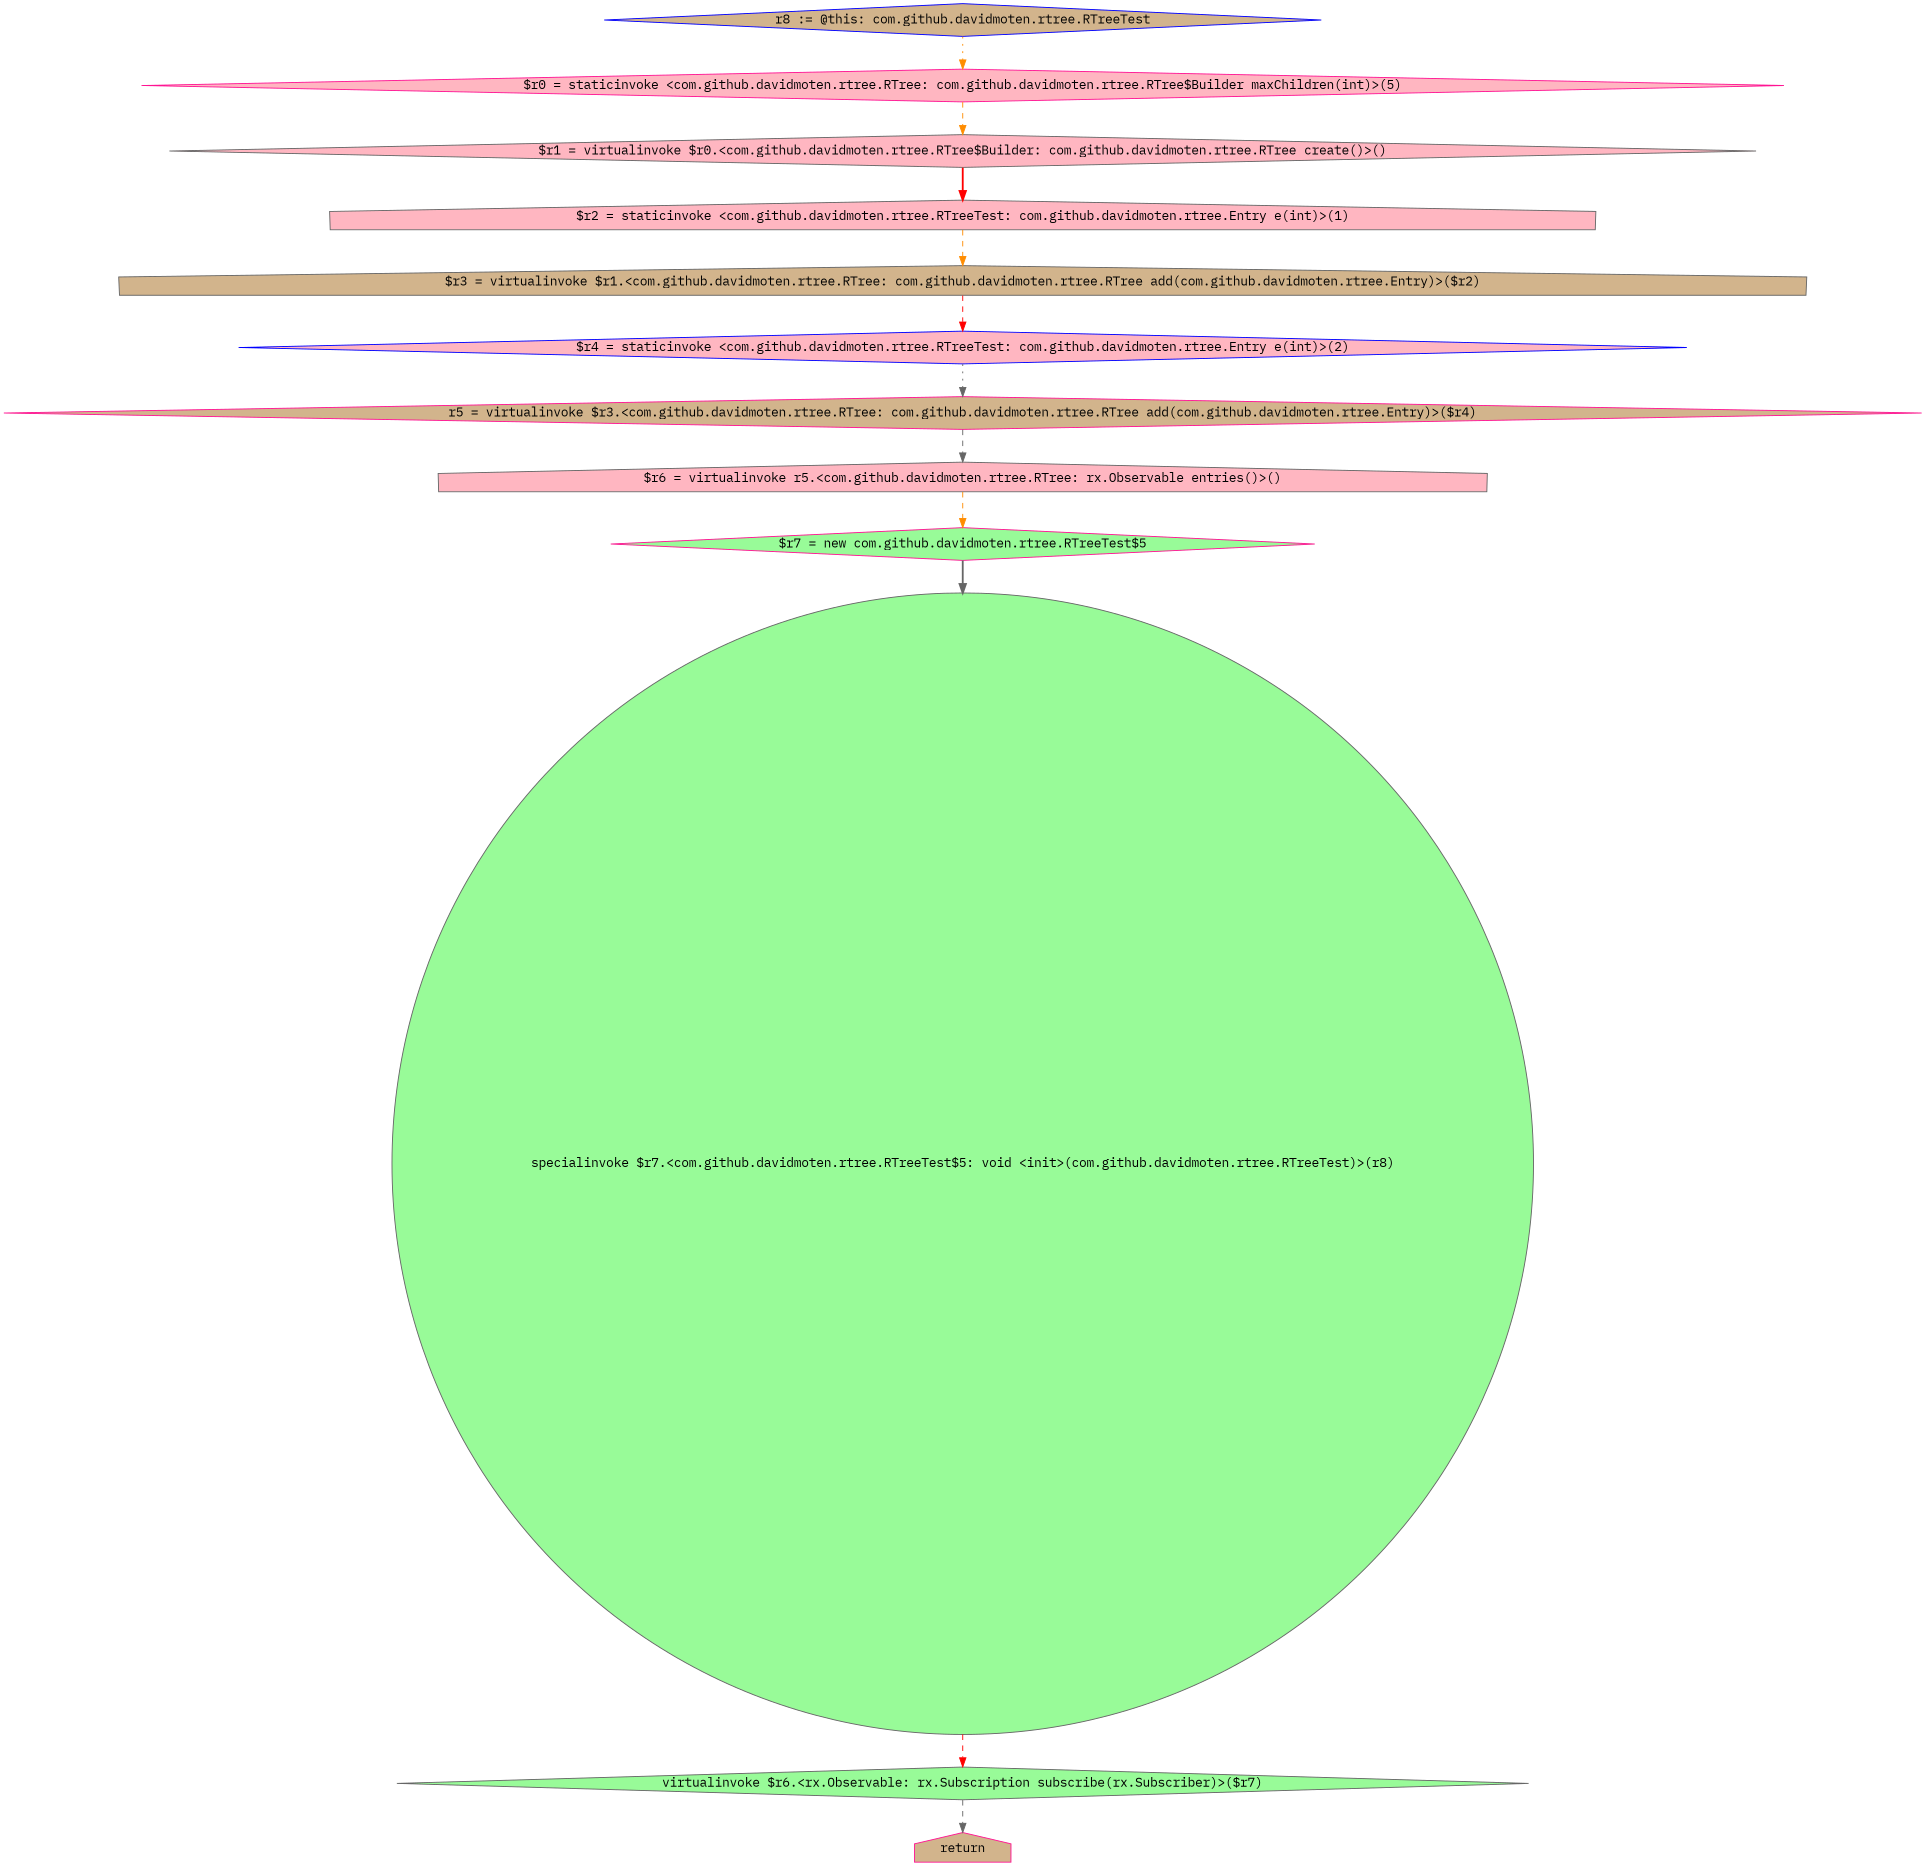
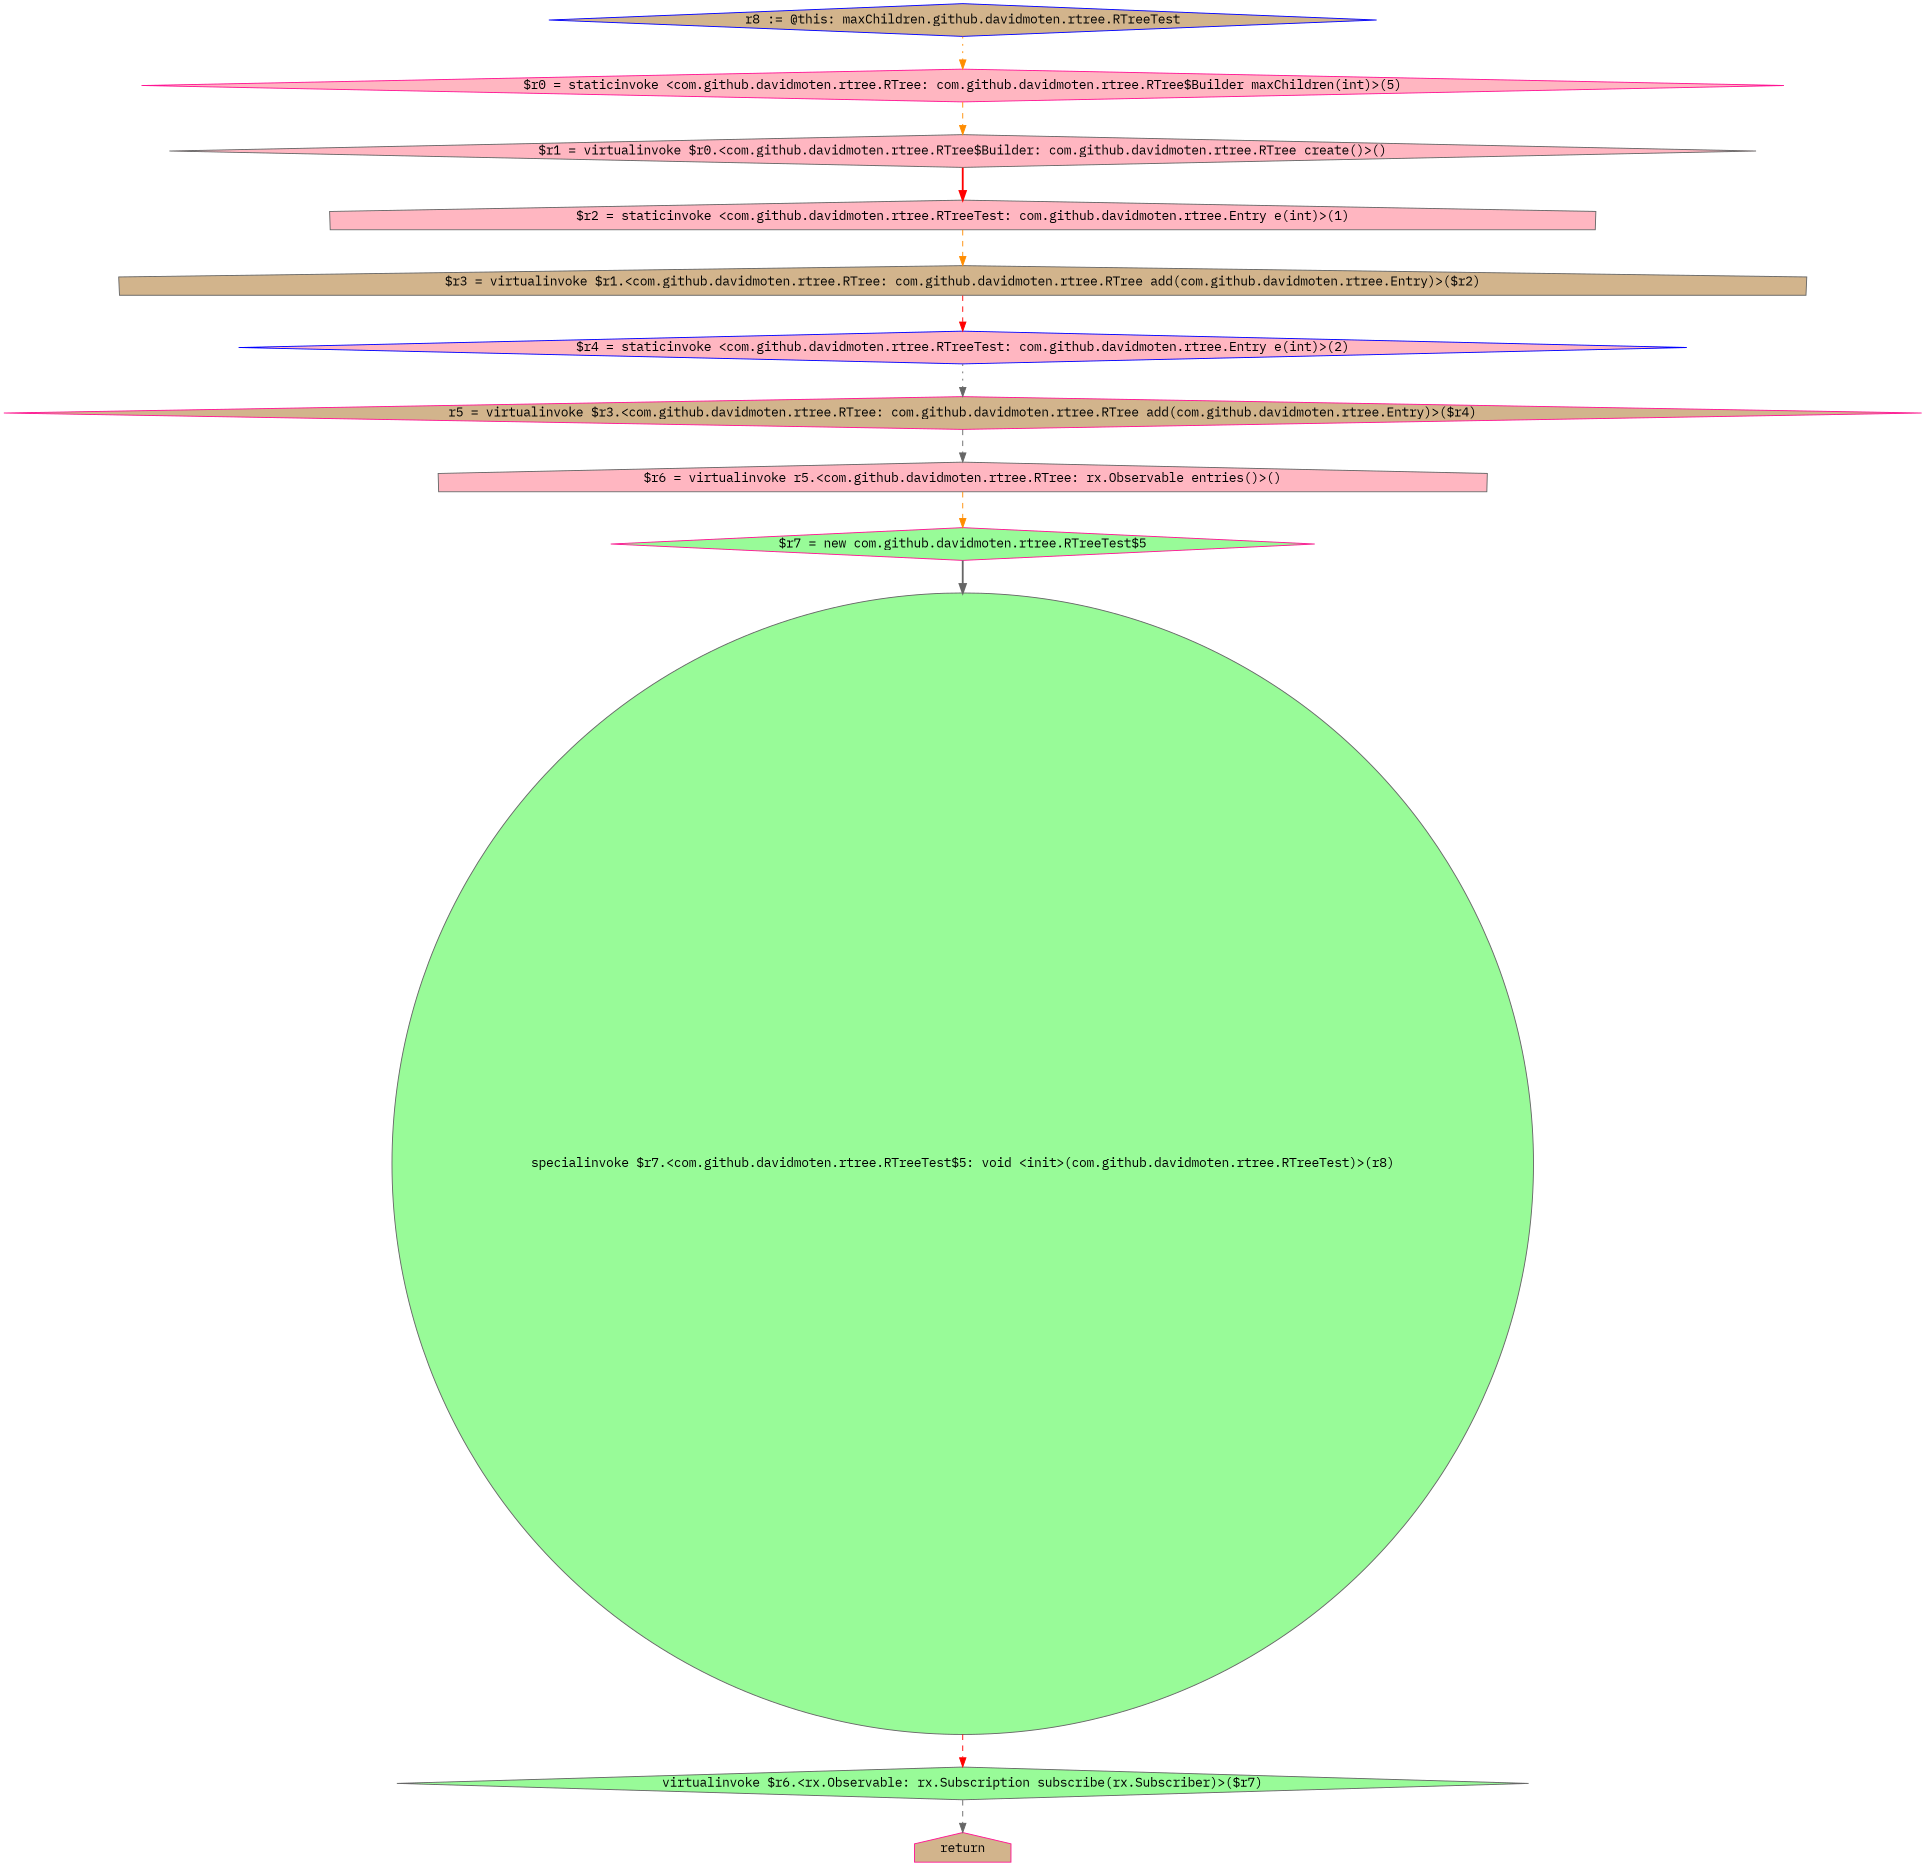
node "r8 := @this: com.github.davidmoten.rtree.RTreeTest": label "r8 := @this: com.github.davidmoten.rtree.RTreeTest" -> "r8 := @this: maxChildren.github.davidmoten.rtree.RTreeTest"
